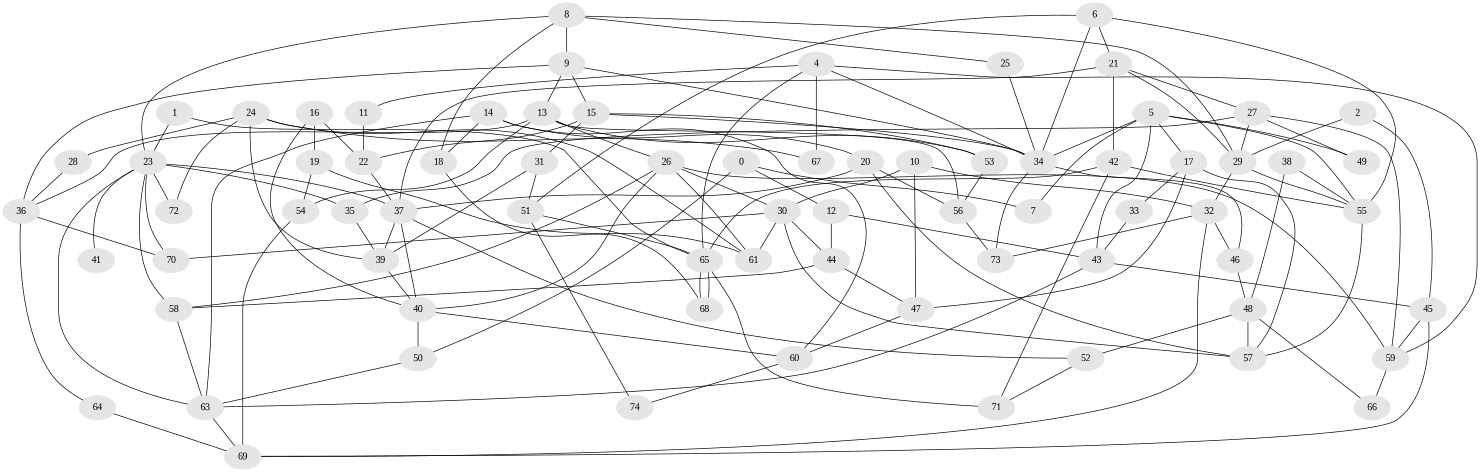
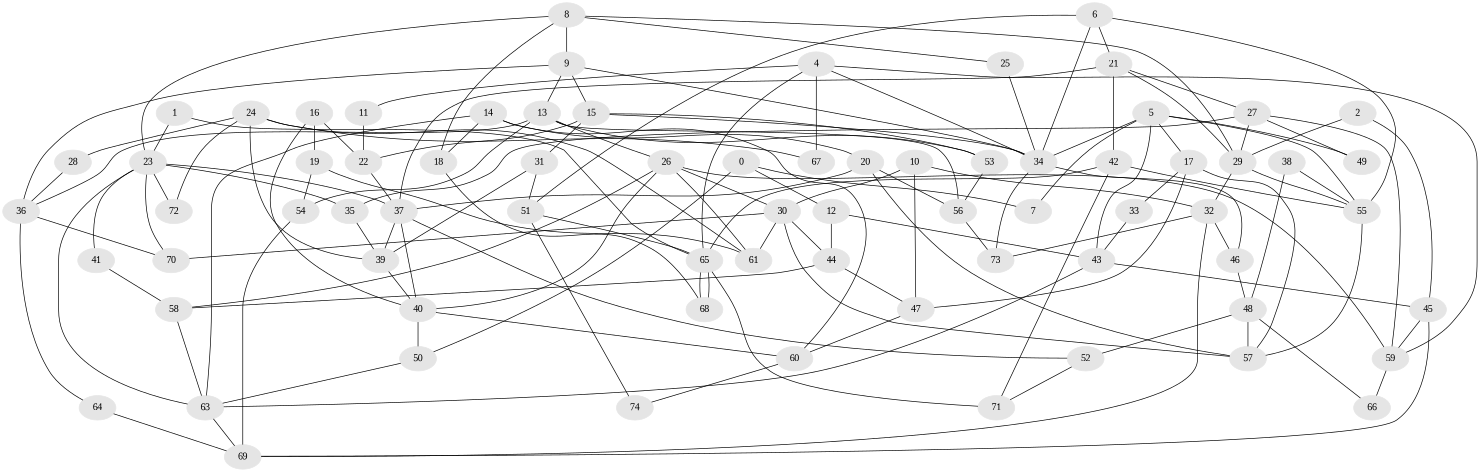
edge "23" -- "58": now "41" -- "58"
